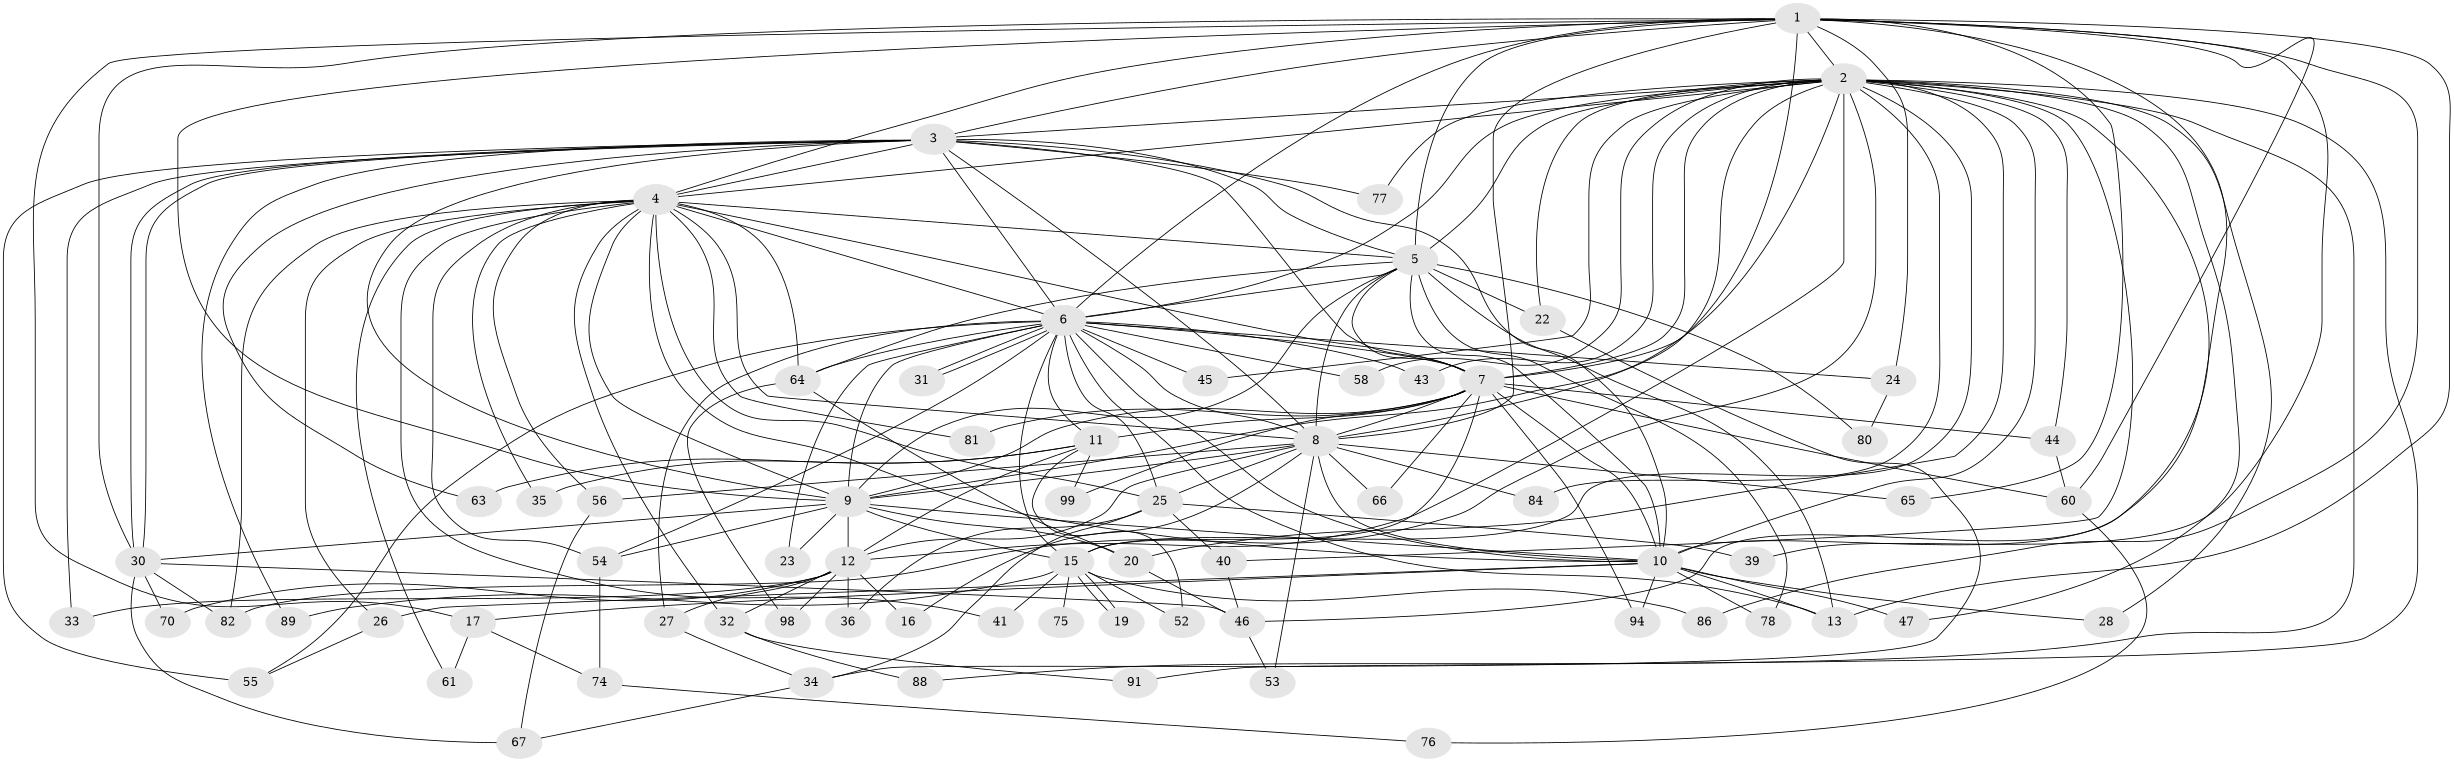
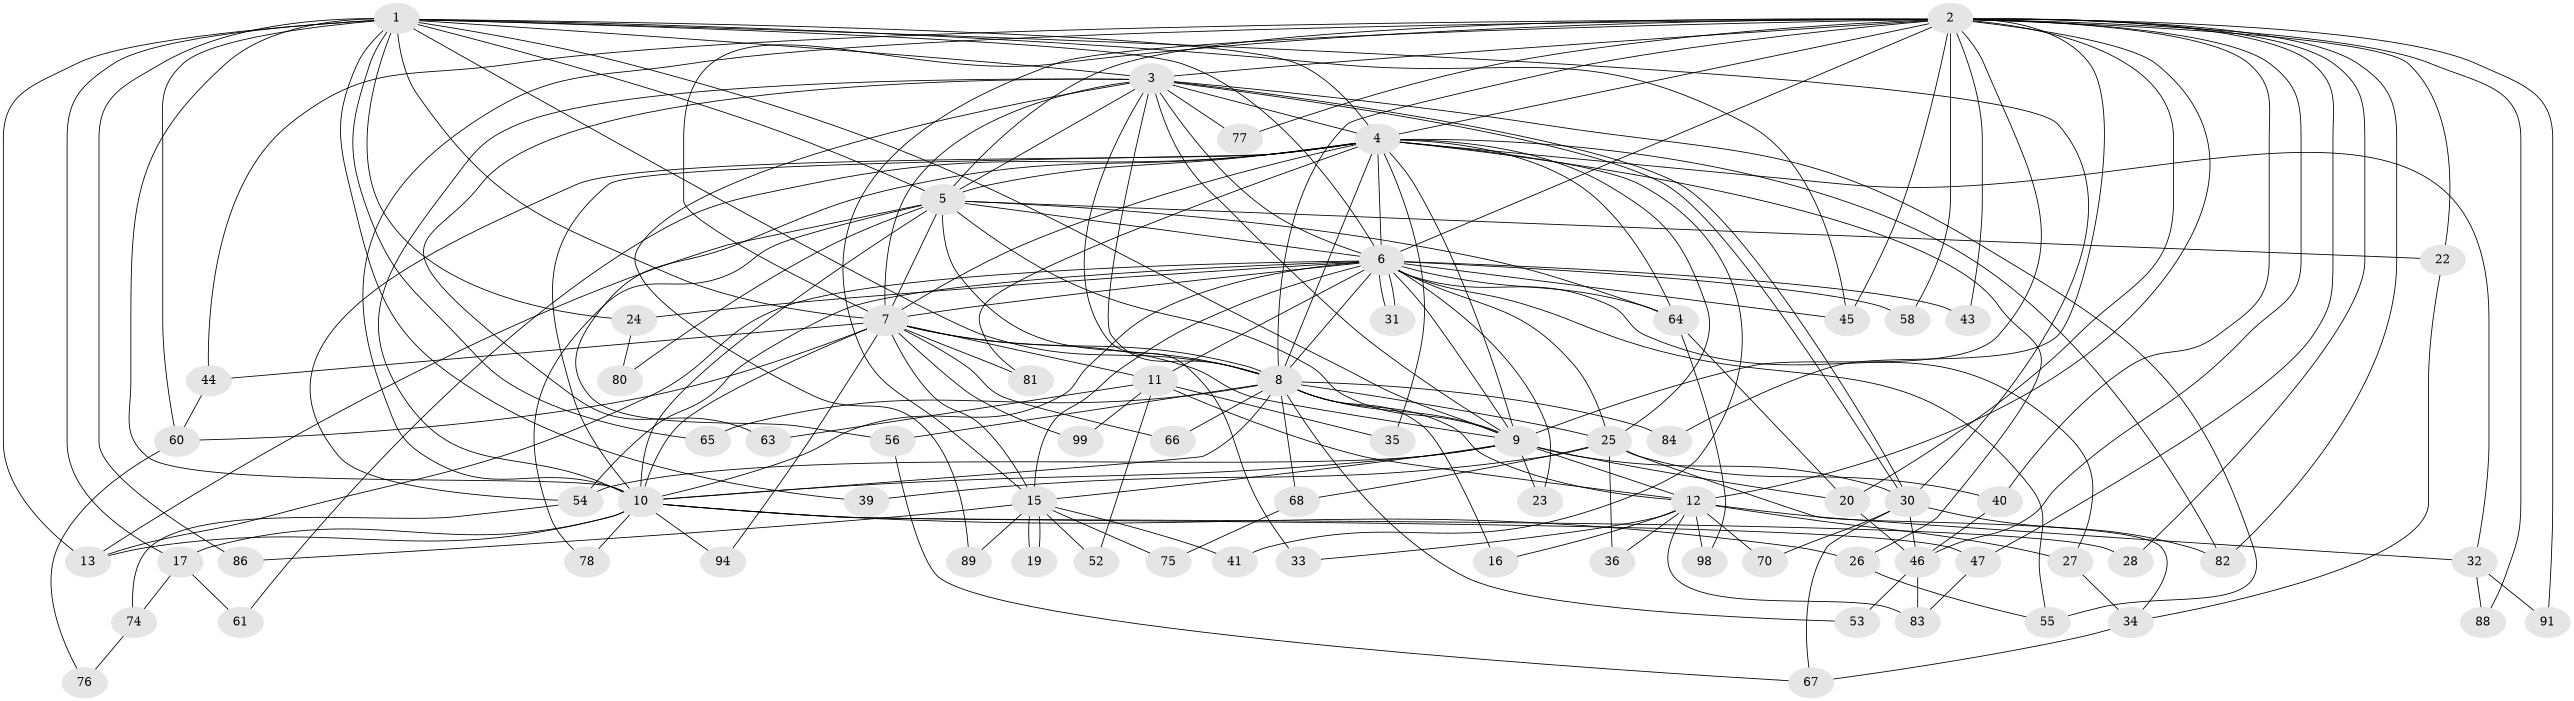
edge "1" -- "2": now "1" -- "45"
node "68": added
node "83": added
